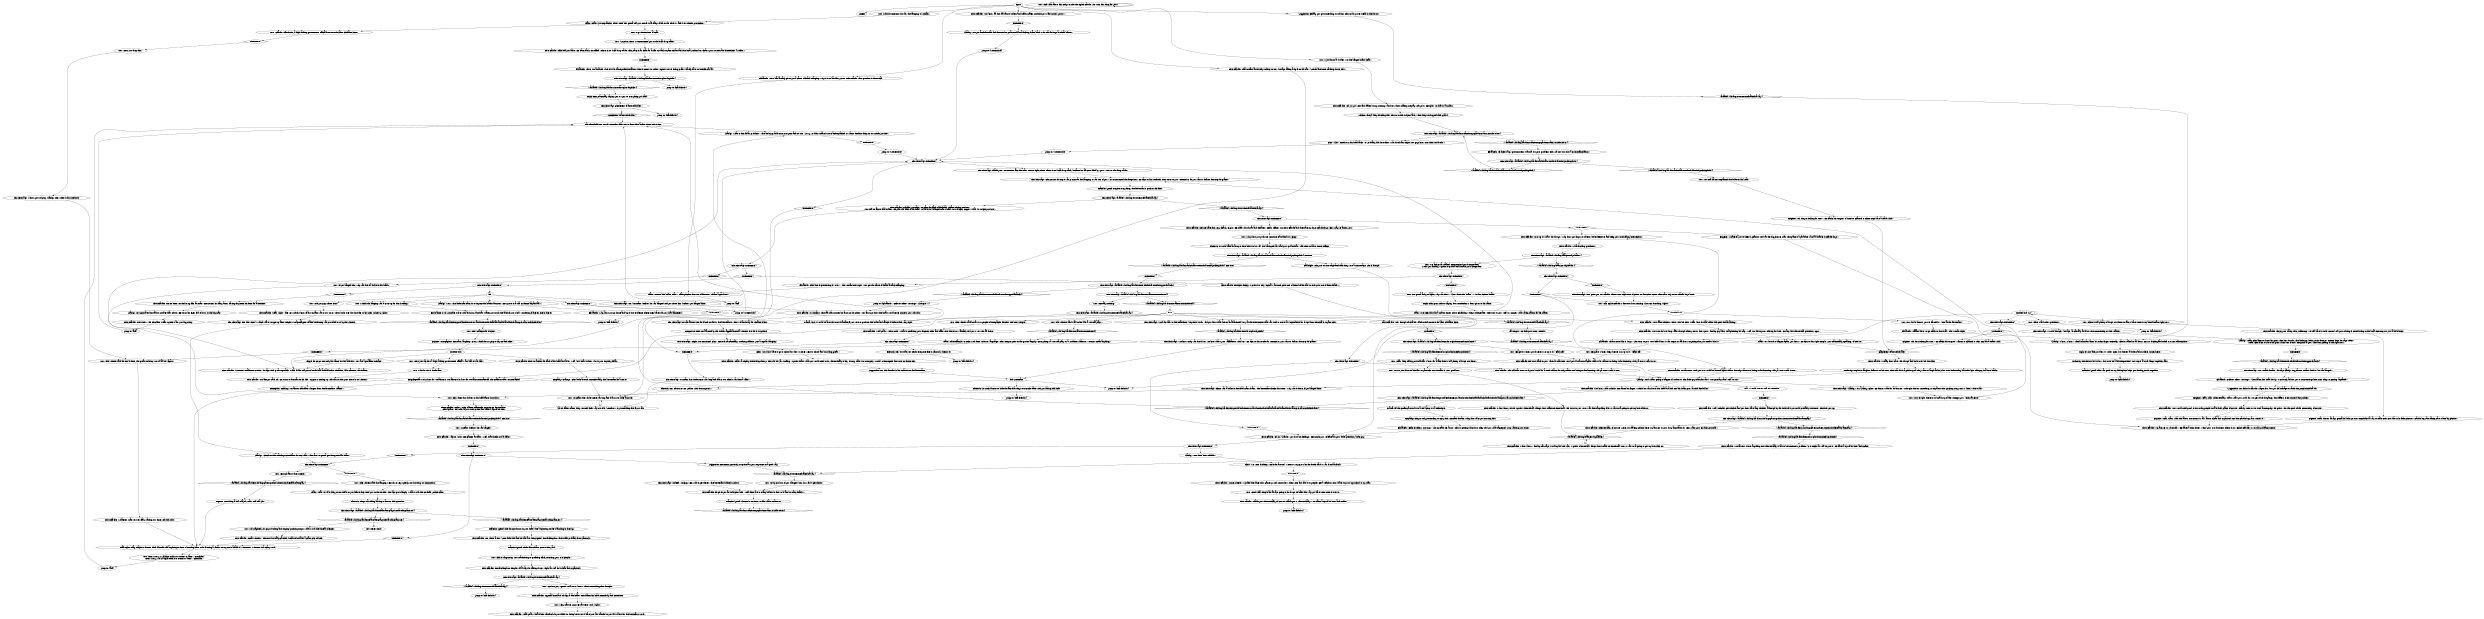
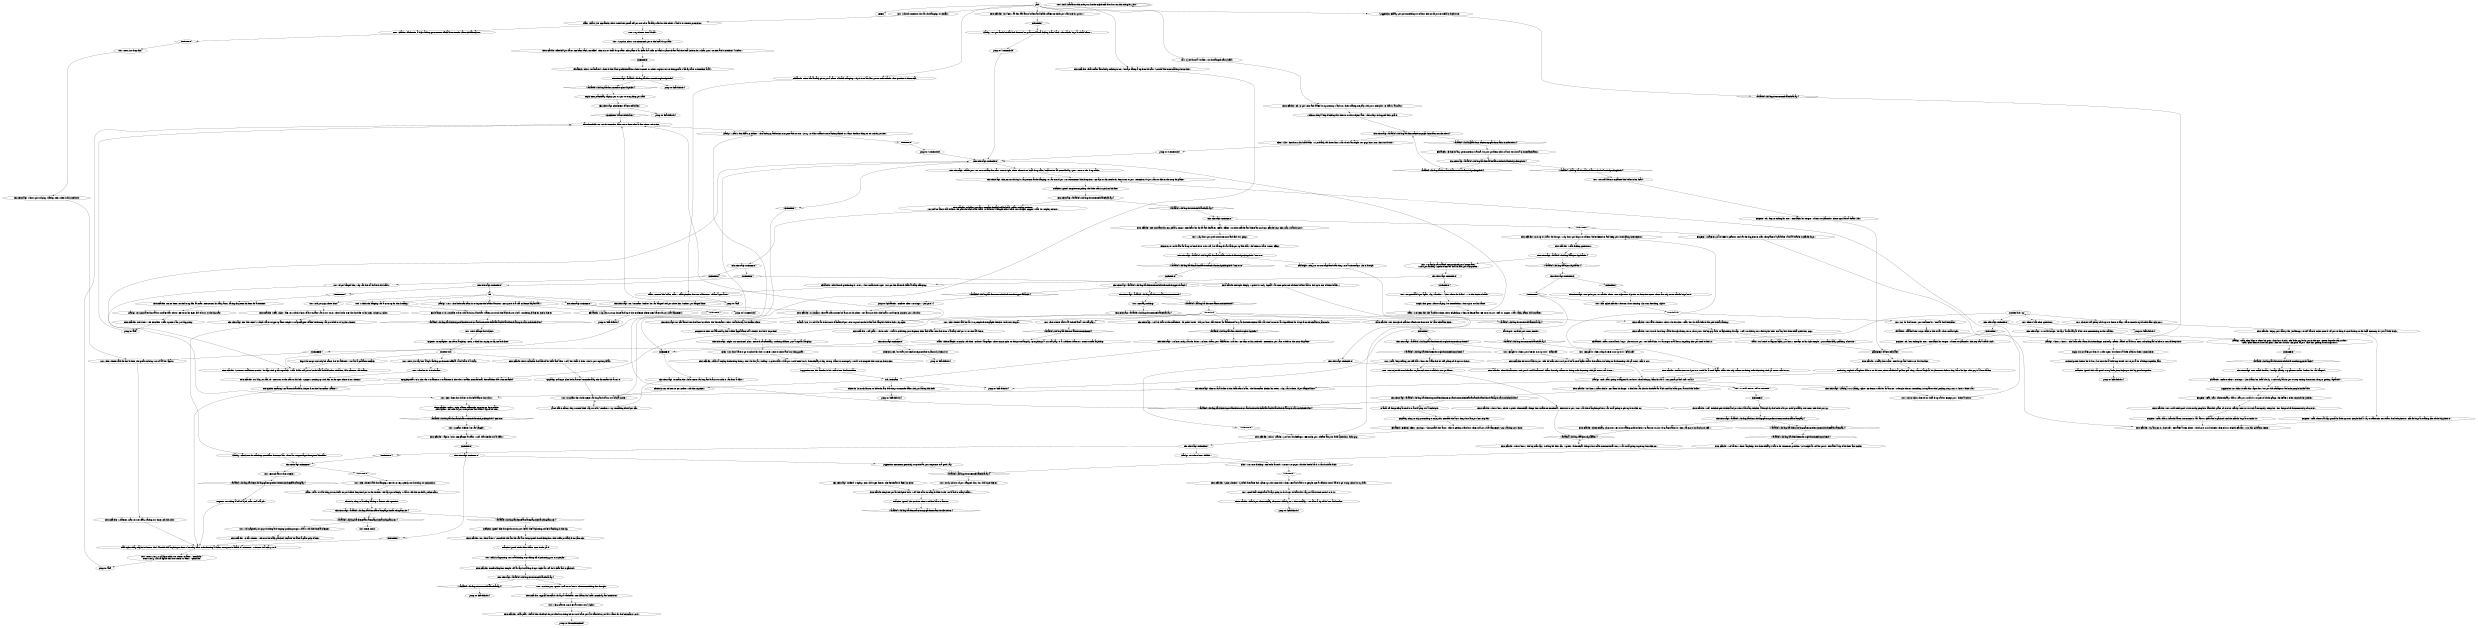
node "input": label "input" -> "yard"
node "from": label "from" -> "witnesshub"
node "Jump to: [LYNCHINGHUB]": added
